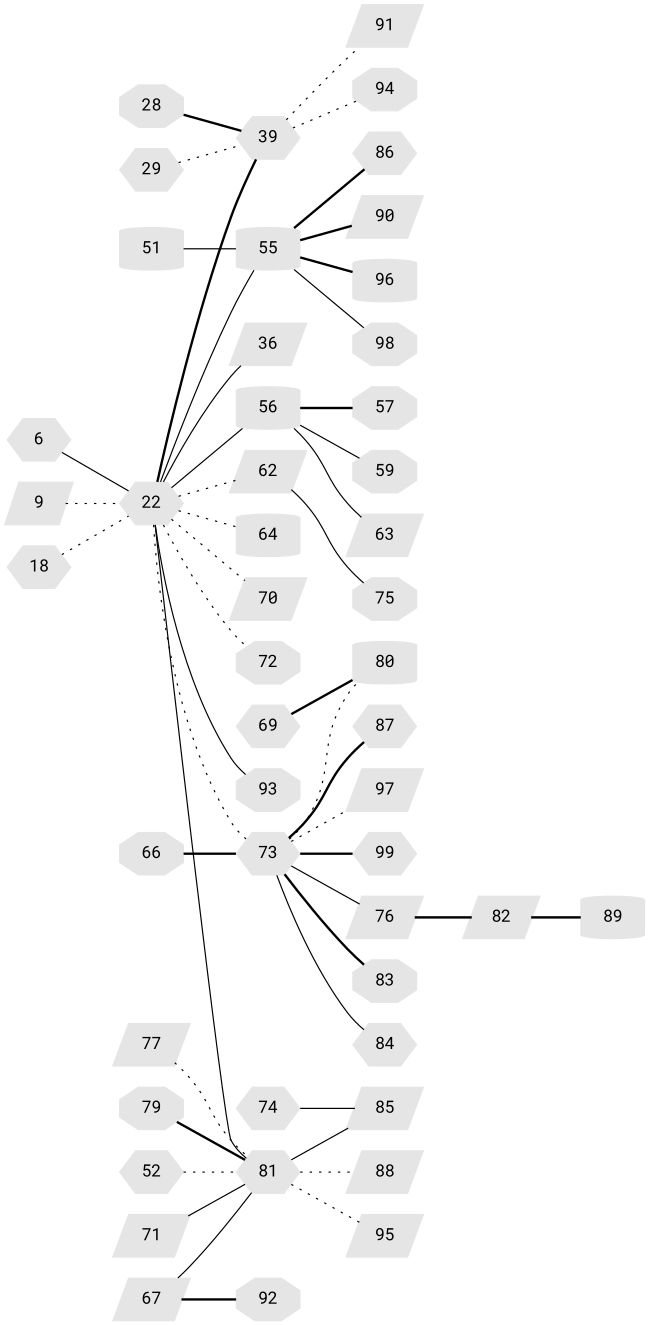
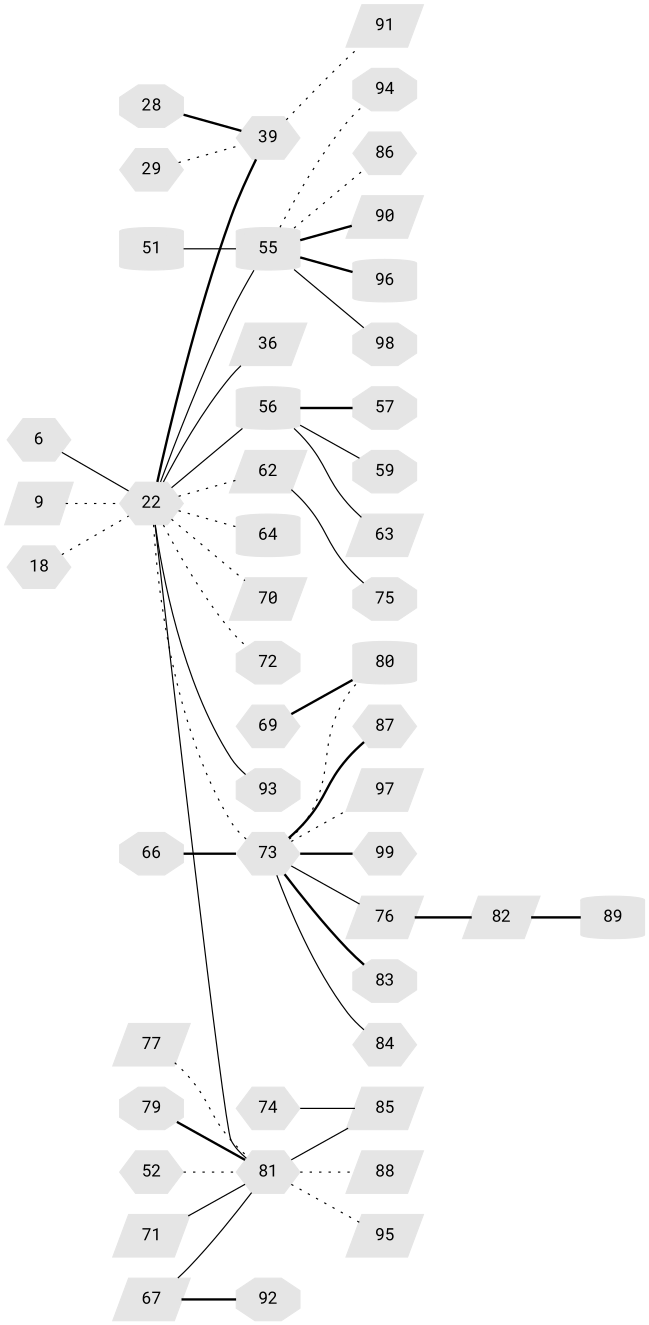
edge "94" -- "39": now "94" -- "55"
edge "86" -- "55": style bold -> dotted
